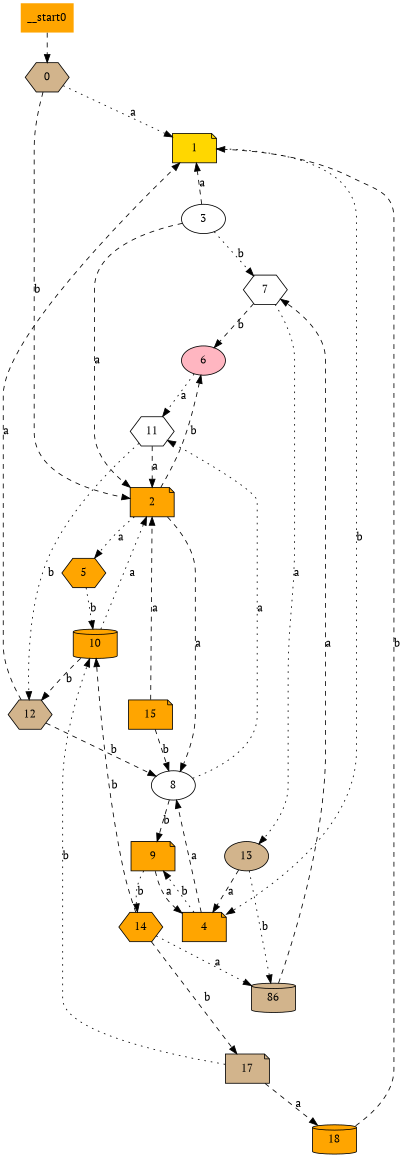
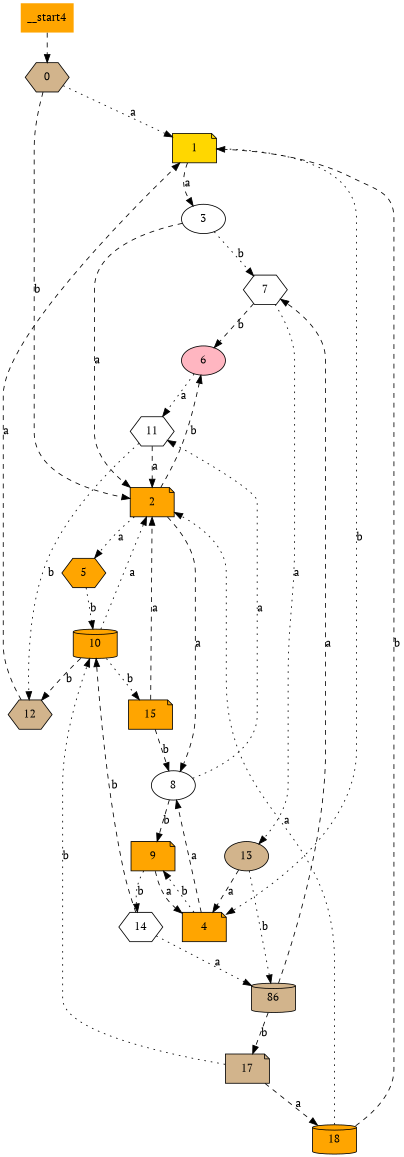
node "__start0": label "__start0" -> "__start4"
edge "3" -> "1": reversed
edge "10" -> "15": added, label "b"
edge "12" -> "8": removed, label "b"
edge "18" -> "2": added, label "a"
node "14": fillcolor orange -> white
edge "14" -> "17": now "86" -> "17"
